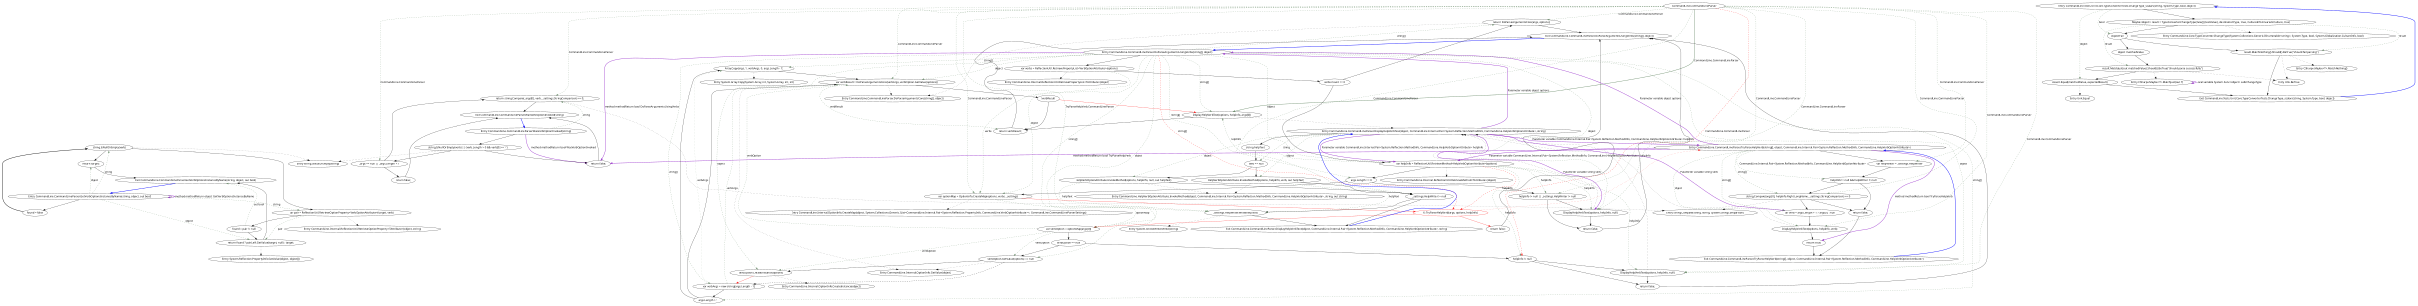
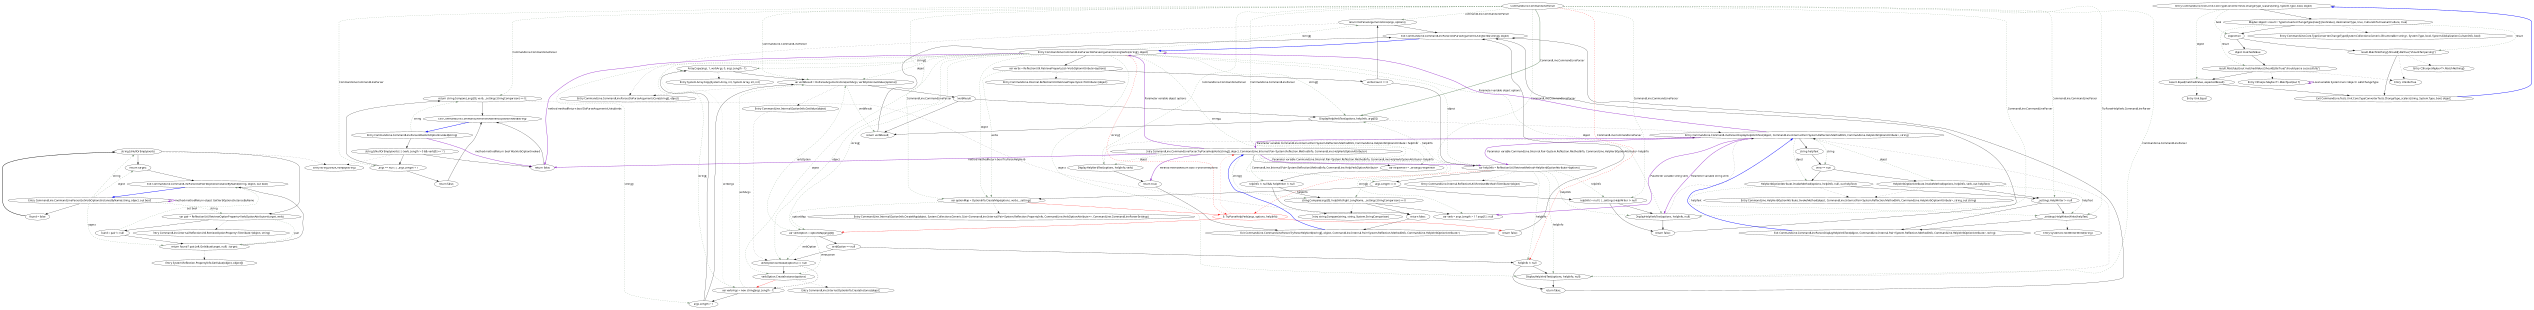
edge "!verbResult" -> "DisplayHelpVerbText(options, helpInfo, args[0])": color red -> black
edge "var verb = args.Length > 1 ? args[1] : null" -> "DisplayHelpVerbText(options, helpInfo, verb)": removed
edge "verbOption.GetValue(options) == null" -> "Entry CommandLine.Internal.OptionInfo.GetValue(object)": reversed
